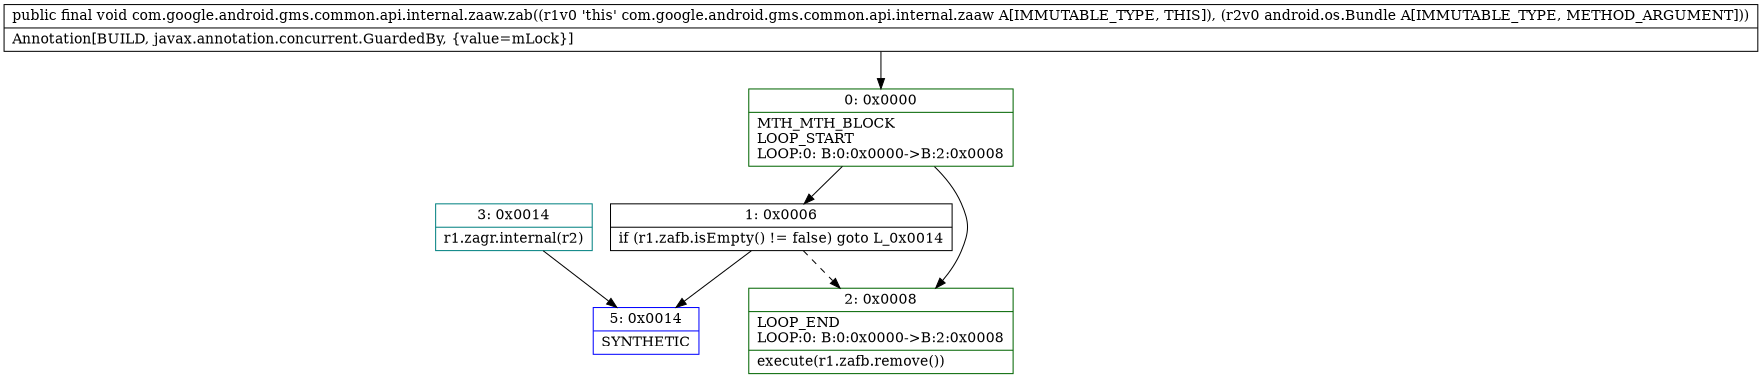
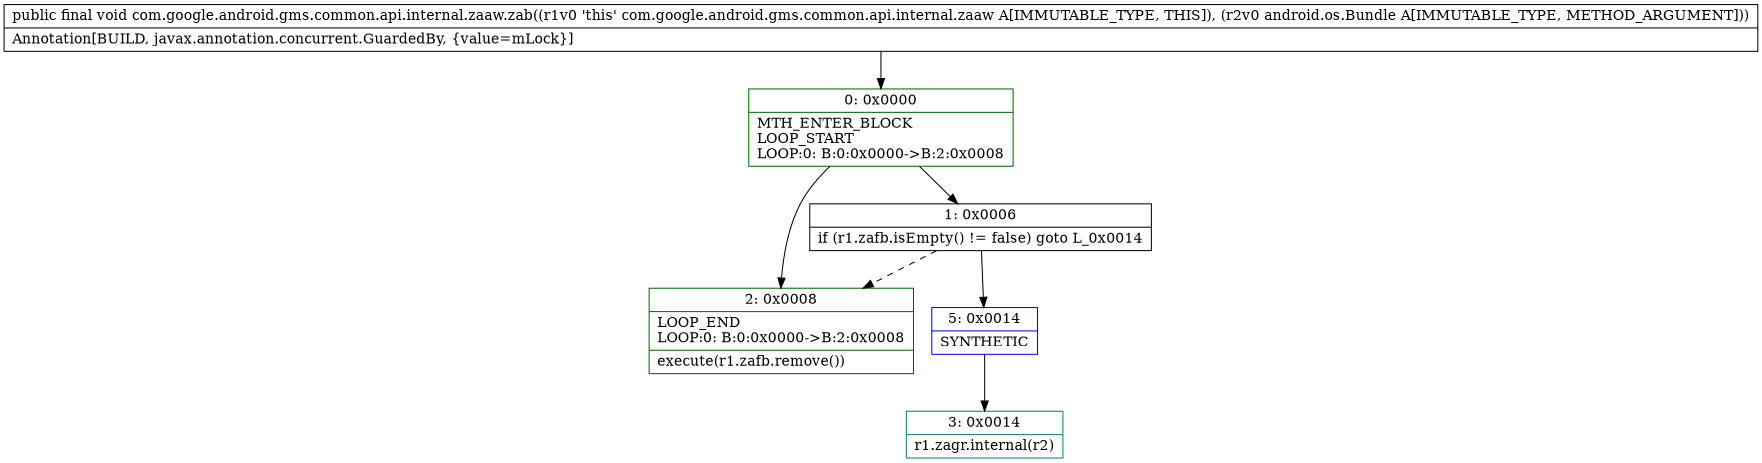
node "0: 0x0000": text "MTH_MTH_BLOCK" -> "MTH_ENTER_BLOCK"
edge "3: 0x0014" -> "5: 0x0014": reversed
